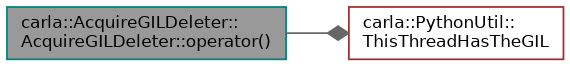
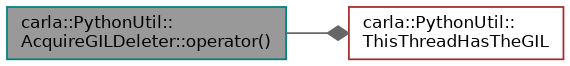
node "carla::AcquireGILDeleter:: AcquireGILDeleter::operator()": label "carla::AcquireGILDeleter:: AcquireGILDeleter::operator()" -> "carla::PythonUtil:: AcquireGILDeleter::operator()"
